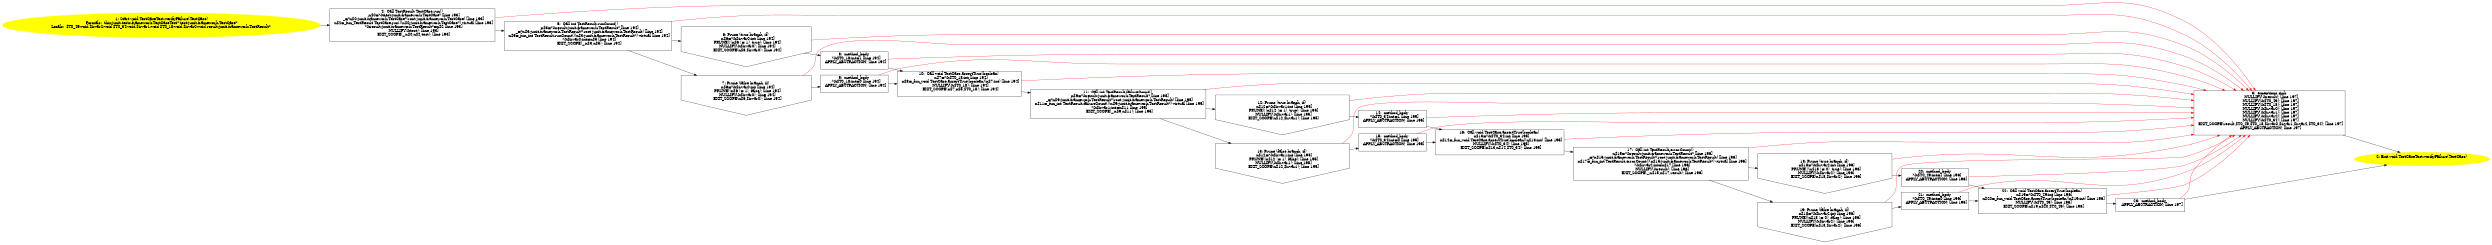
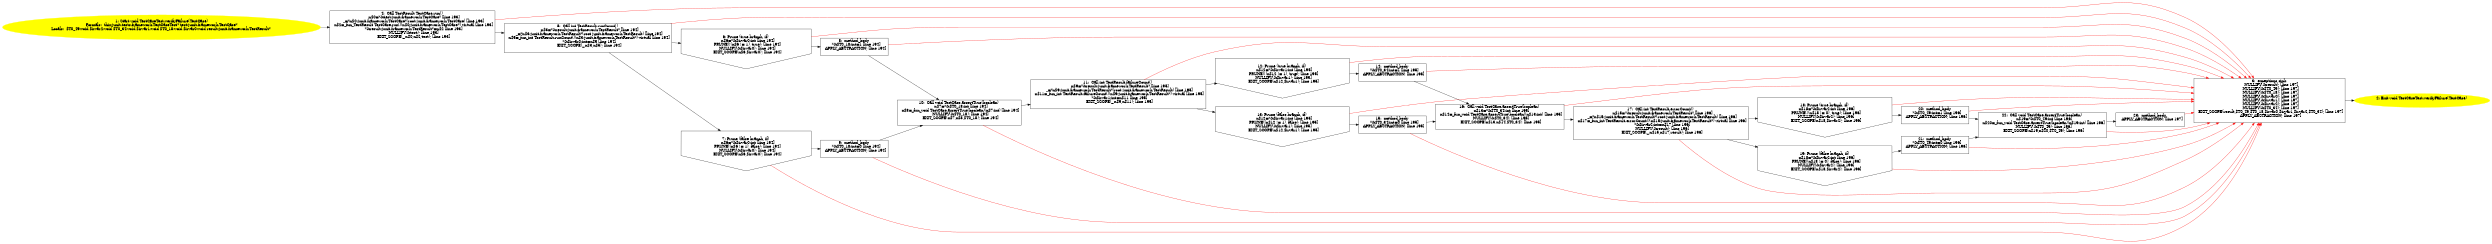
edge "23:  method_body APPLY_ABSTRACTION; [line 197]" -> "2: Exit void TestCaseTest.verifyFailure(TestCase)": removed
